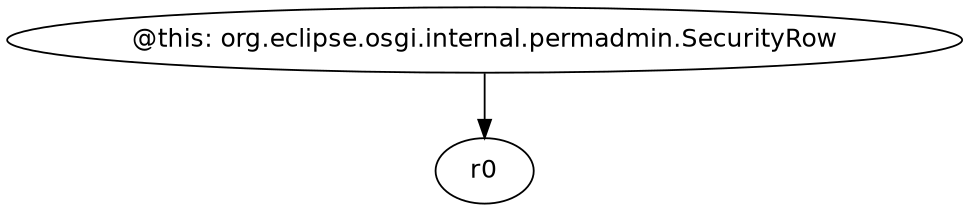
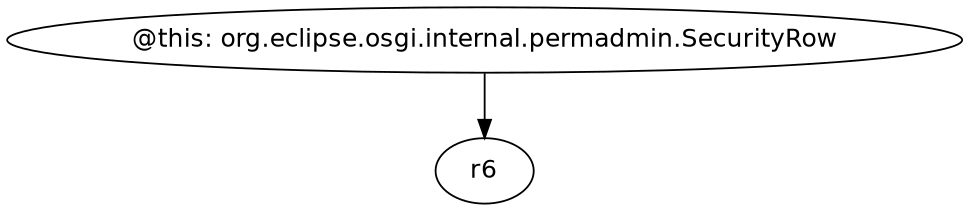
node "r0": label "r0" -> "r6"
